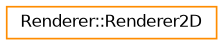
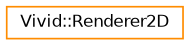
node "Renderer::Renderer2D": label "Renderer::Renderer2D" -> "Vivid::Renderer2D"
